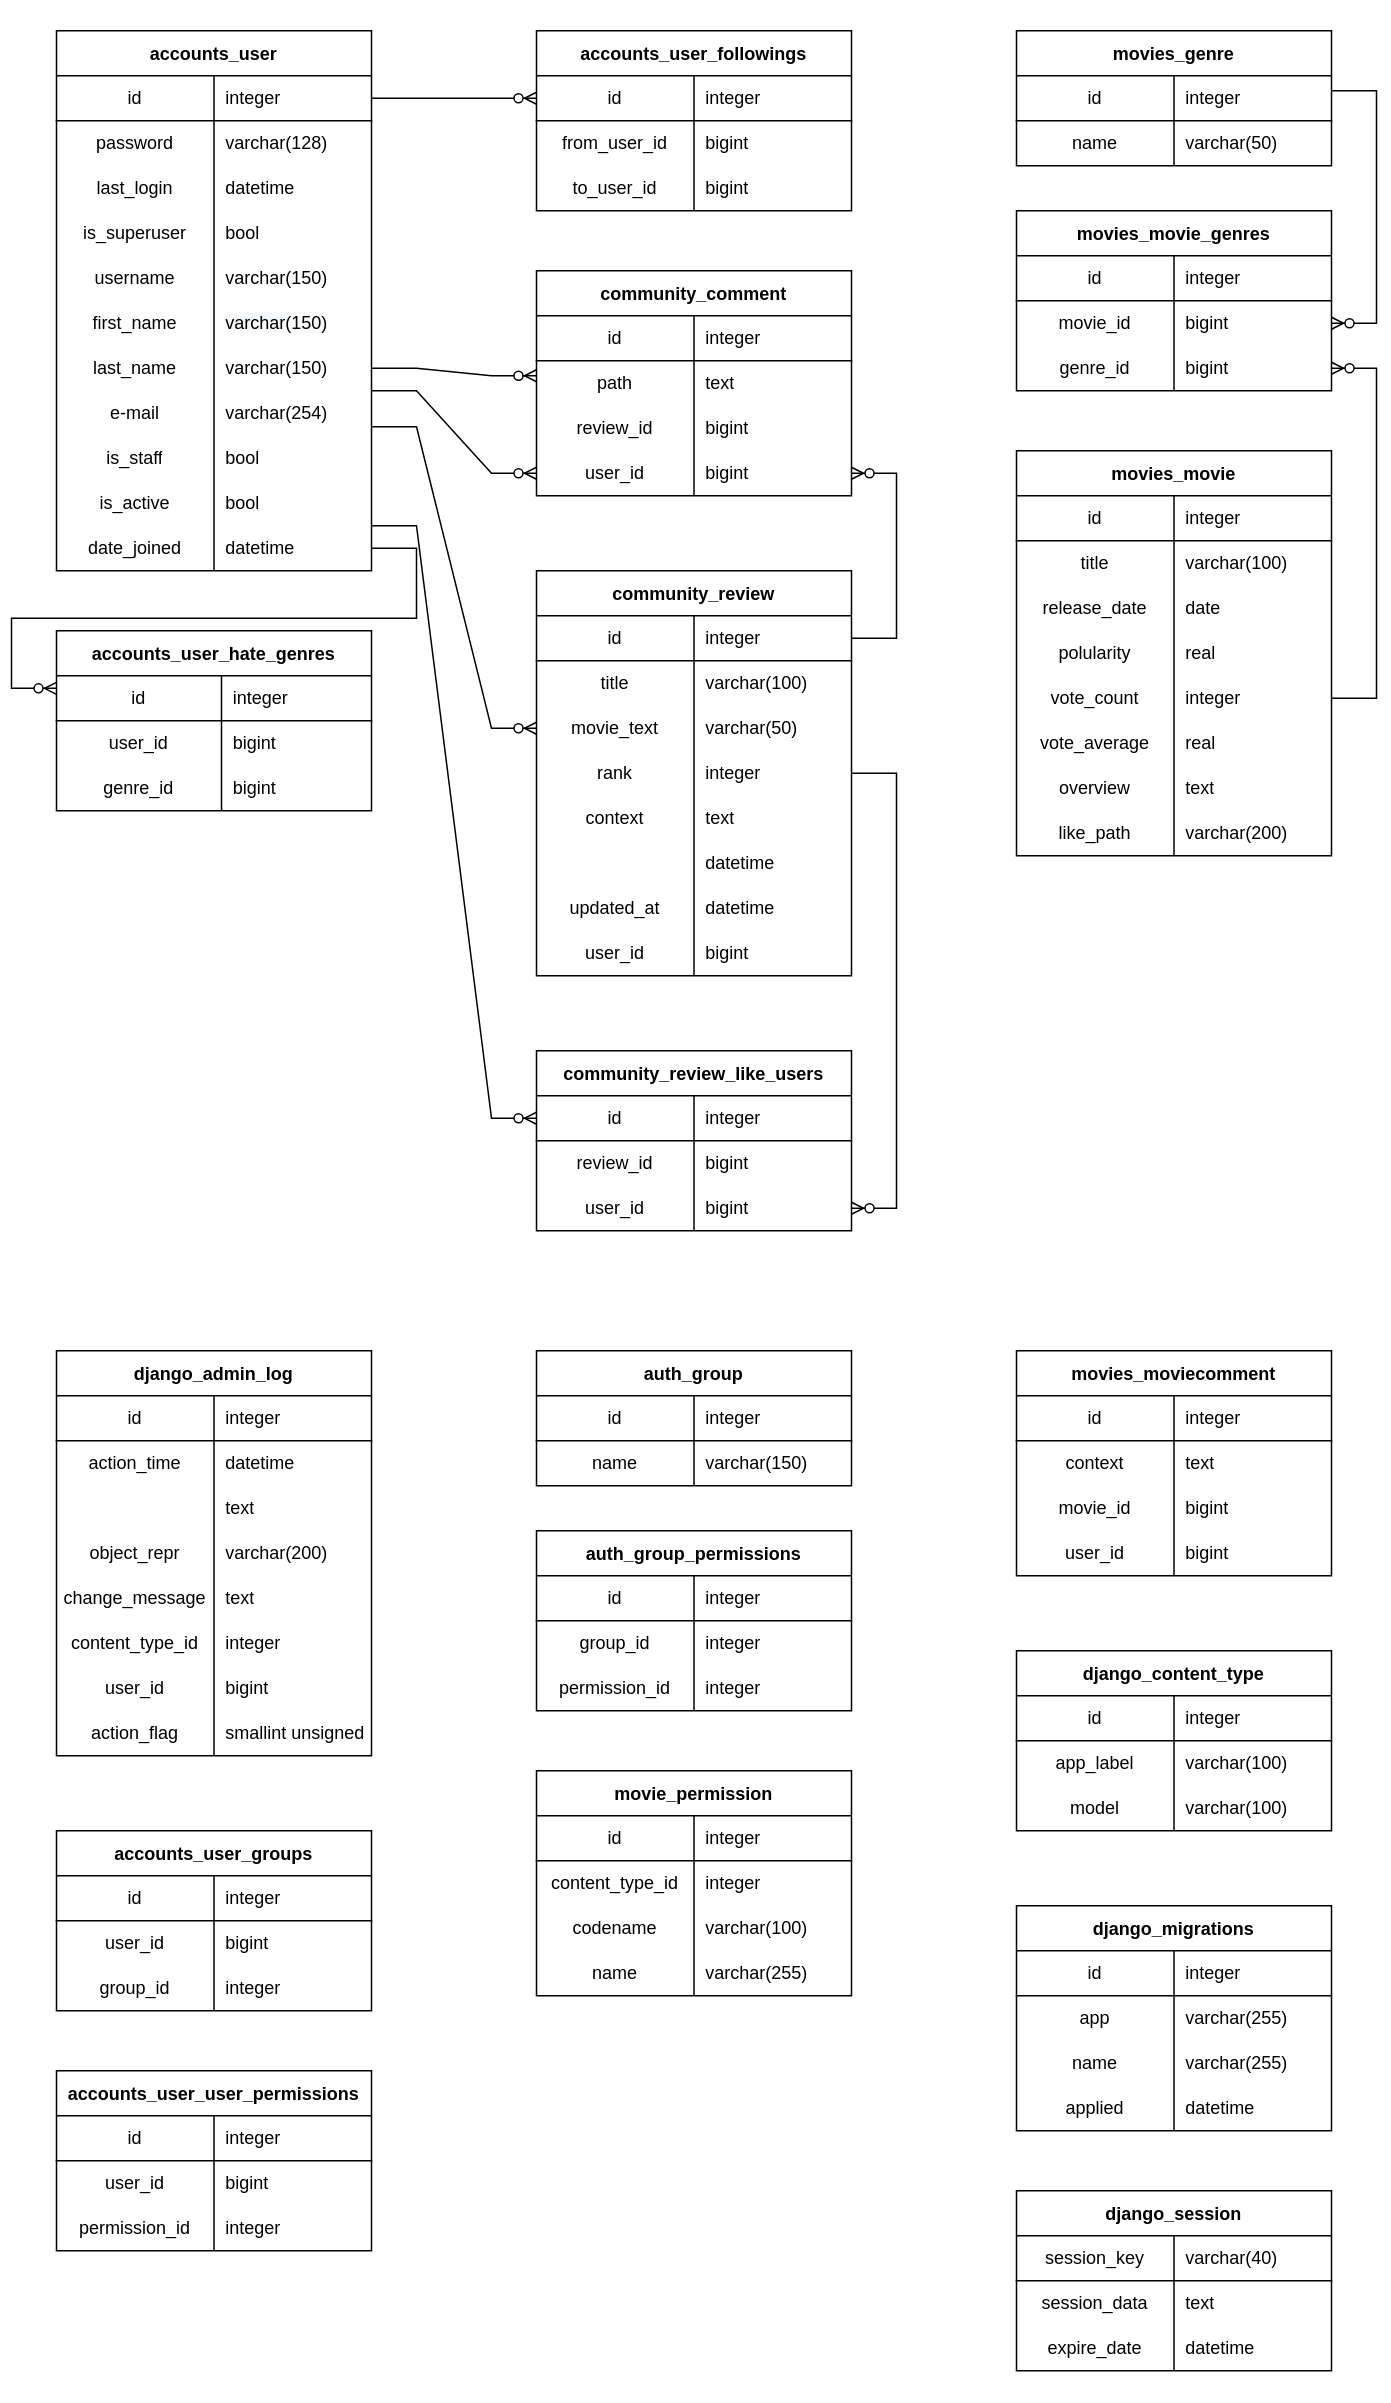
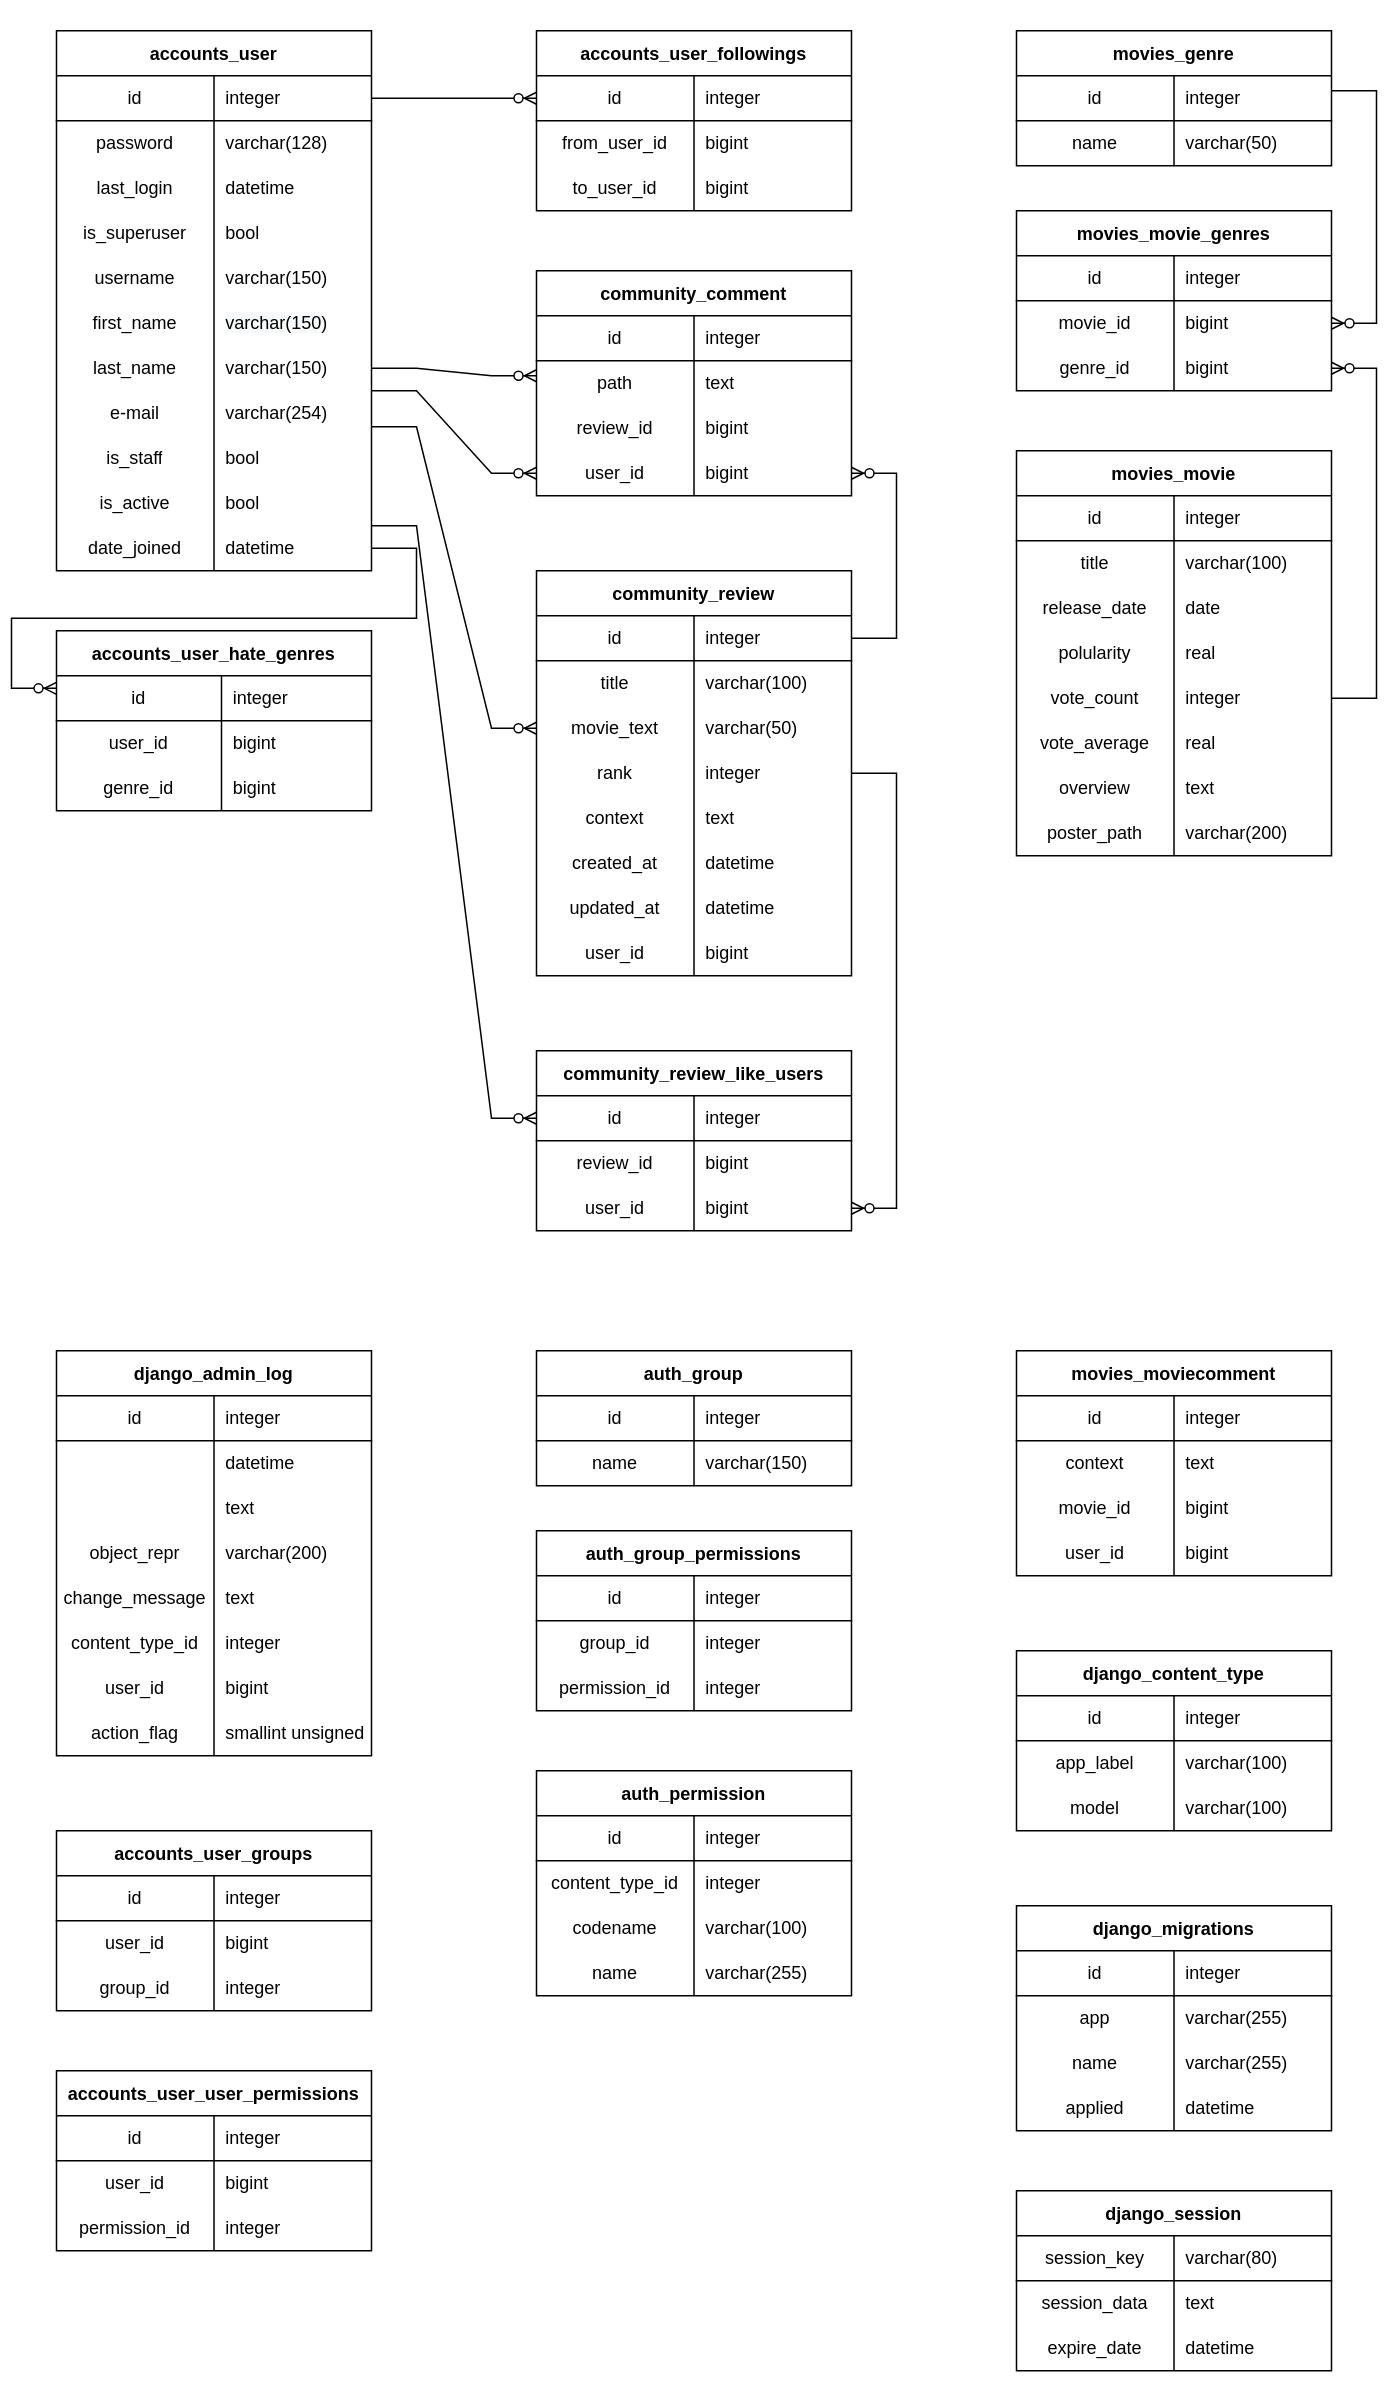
node "like_path": label "like_path" -> "poster_path"
node "created_at": added
node "action_time": removed
node "movie_permission": label "movie_permission" -> "auth_permission"
node "varchar(40)": label "varchar(40)" -> "varchar(80)"
